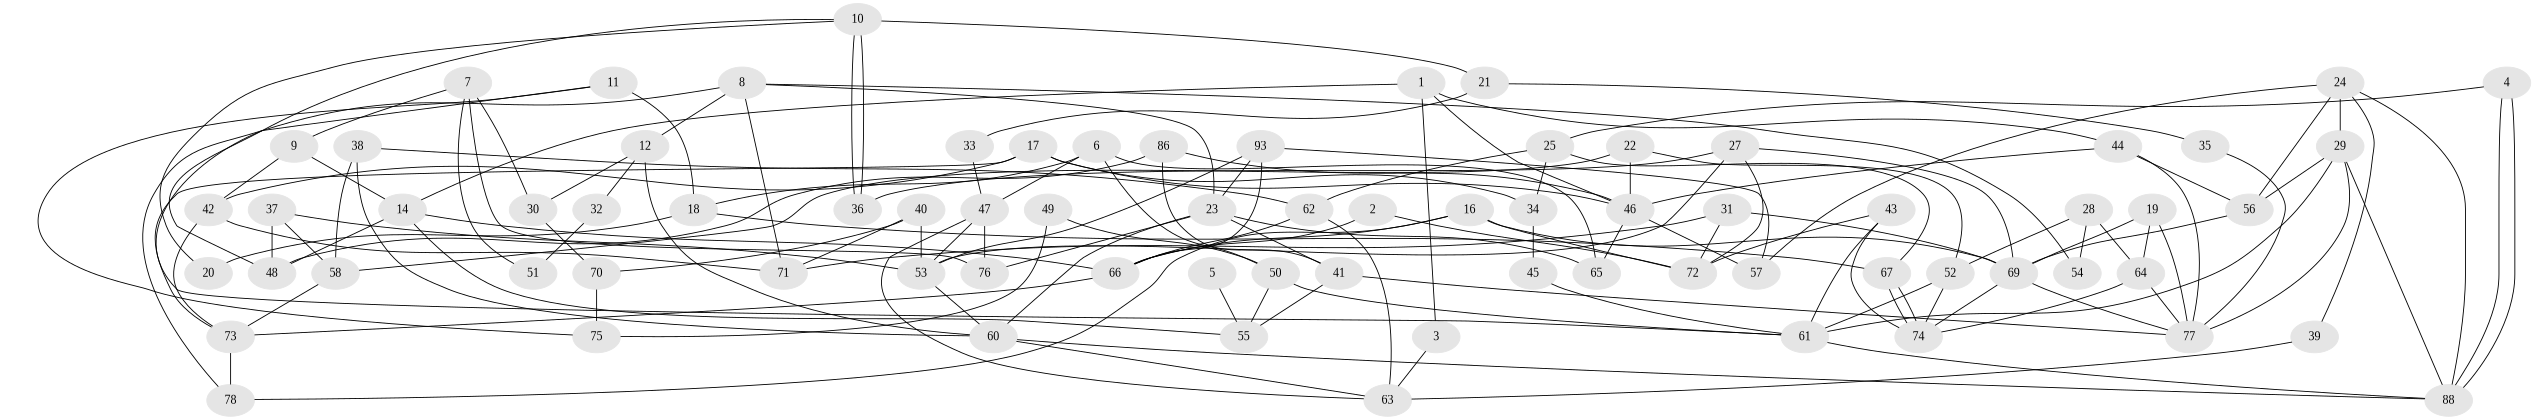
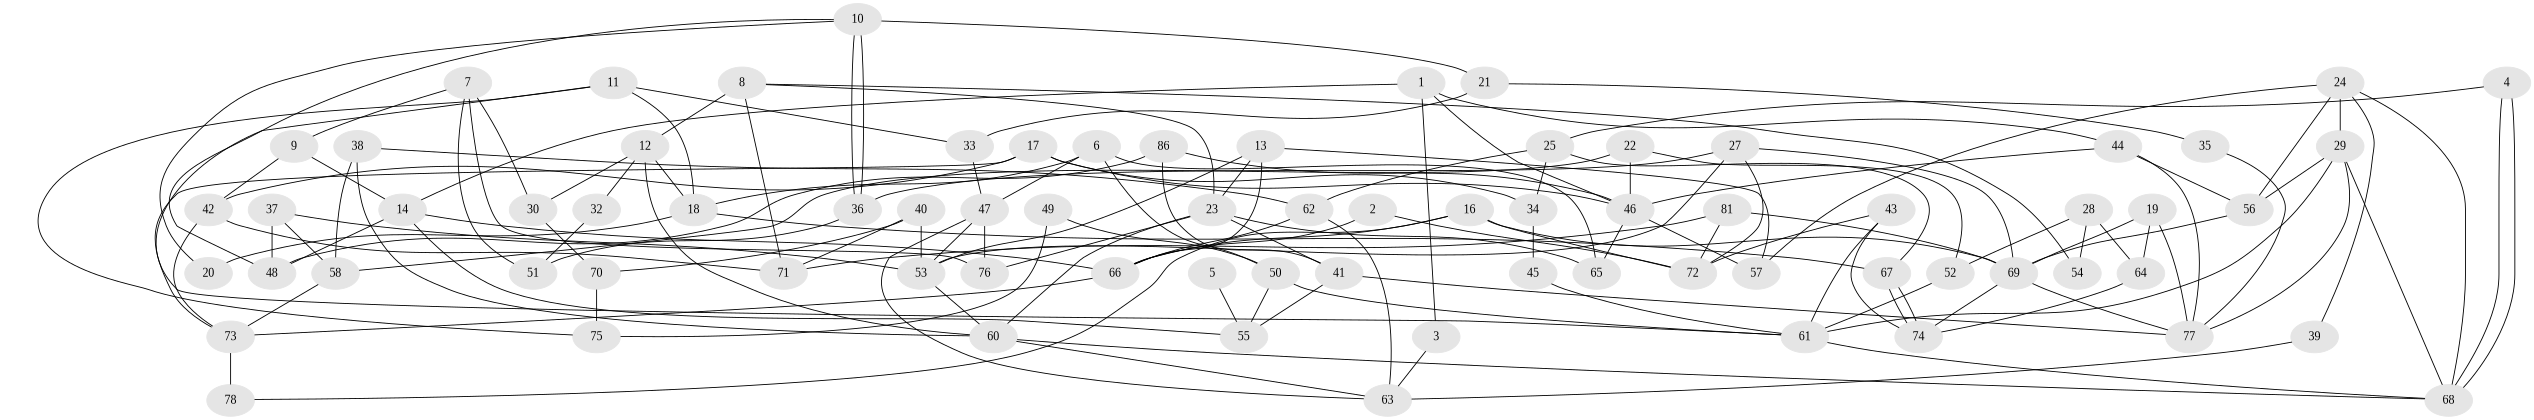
edge "11" -- "33": added
edge "8" -- "78": removed
node "93": label "93" -> "13"
edge "12" -- "18": added
node "31": label "31" -> "81"
edge "36" -- "51": added
edge "52" -- "74": removed
edge "64" -- "77": removed
node "88": label "88" -> "68"
